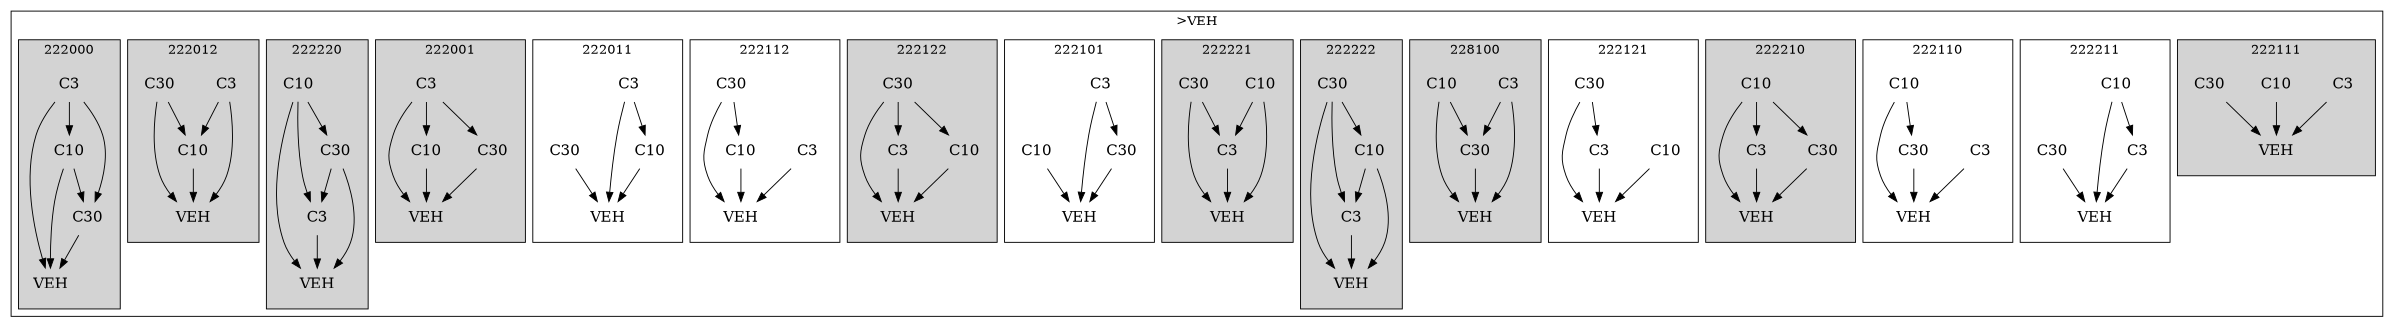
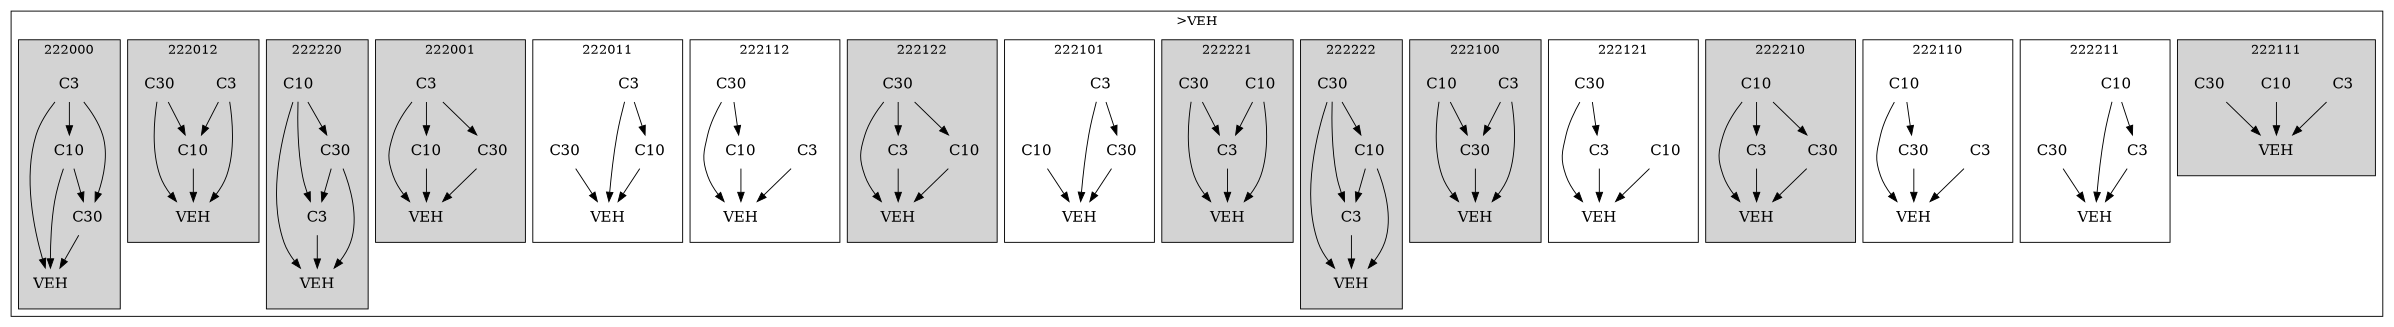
cluster "228100": label "228100" -> "222100"
